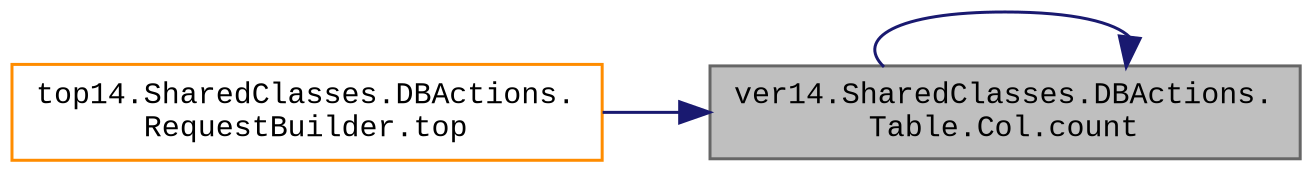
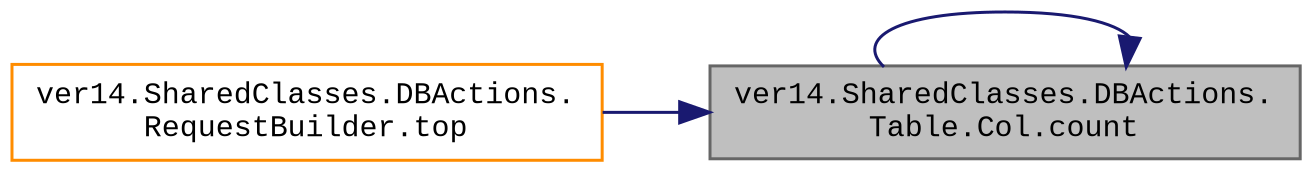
node "top14.SharedClasses.DBActions. RequestBuilder.top": label "top14.SharedClasses.DBActions. RequestBuilder.top" -> "ver14.SharedClasses.DBActions. RequestBuilder.top"
